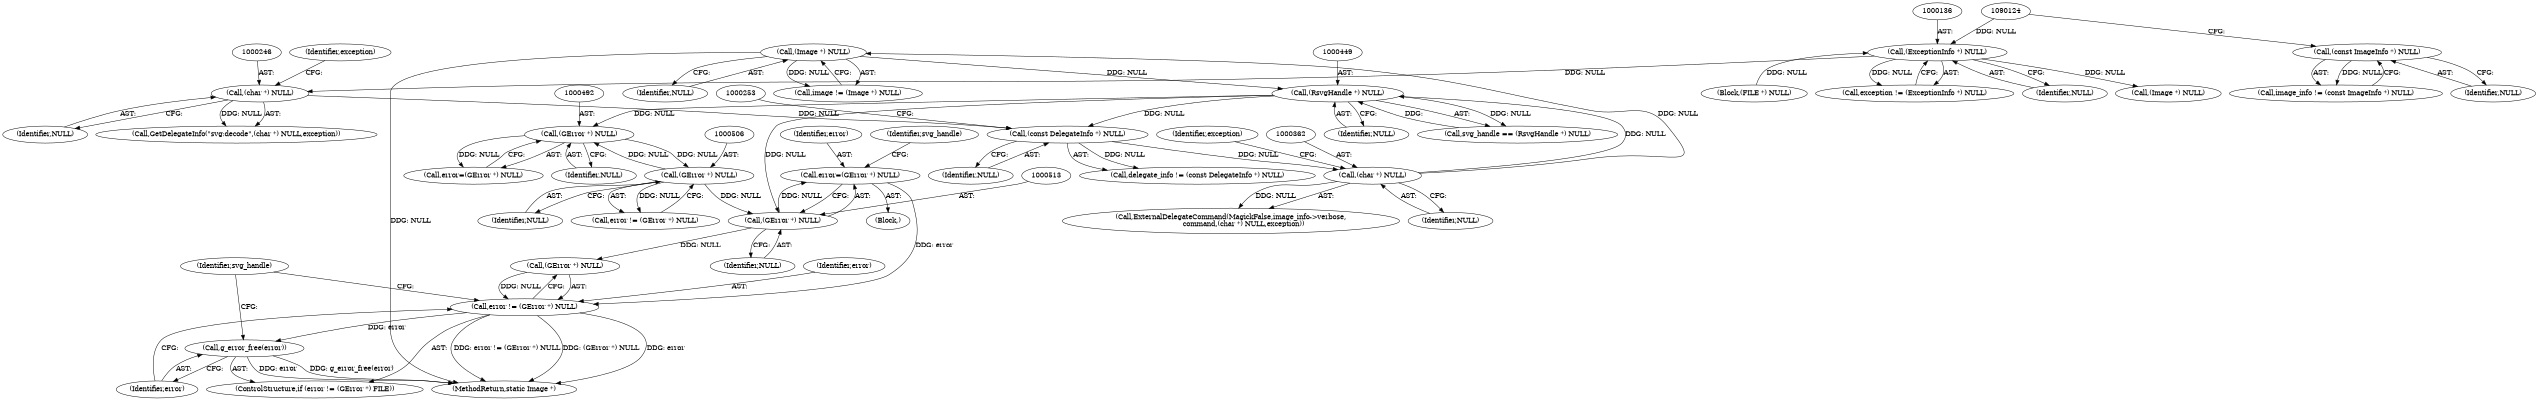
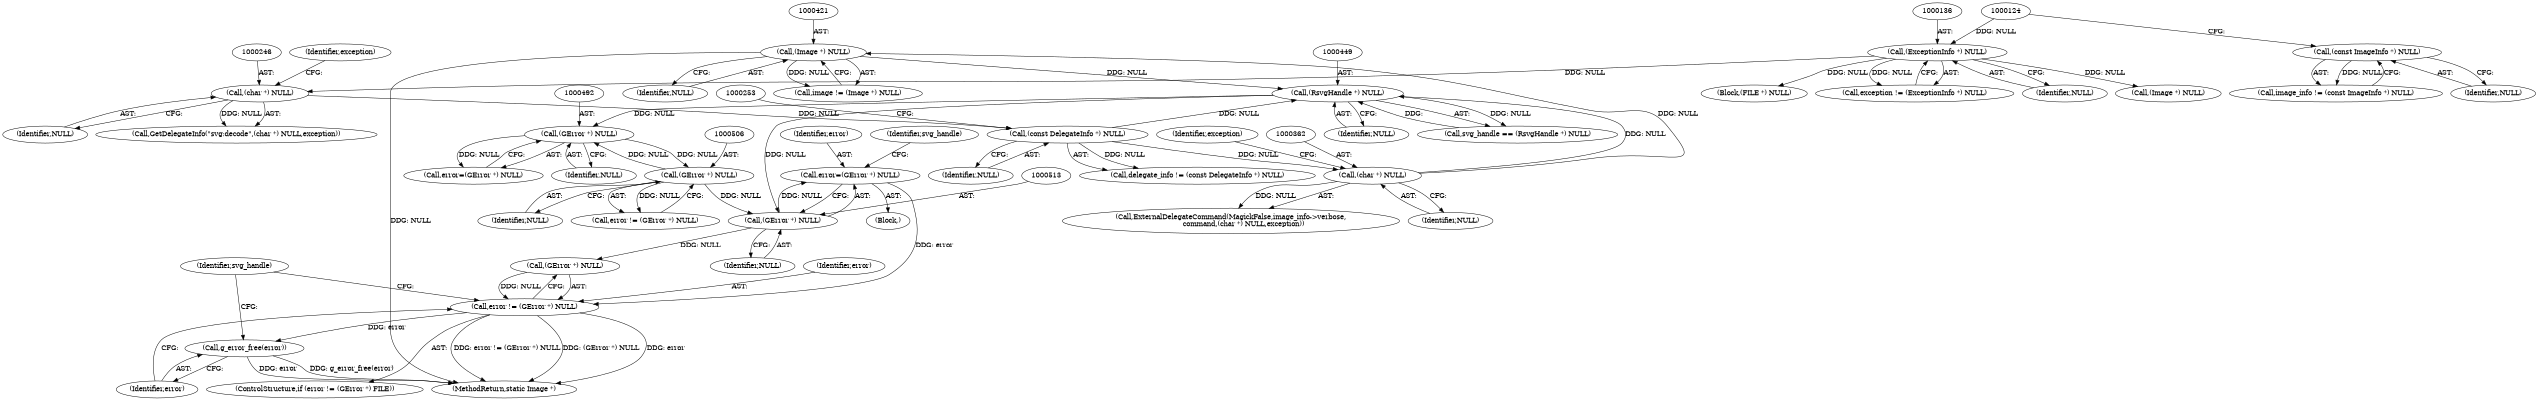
node "1000421": added
node "1090124": label "1090124" -> "1000124"
edge "(Block,(FILE *) NULL)" -> "(Call,(ExceptionInfo *) NULL)": reversed
edge "(Call,(RsvgHandle *) NULL)" -> "(Call,(const DelegateInfo *) NULL)": reversed
edge "(Call,g_error_free(error))" -> "(ControlStructure,if (error != (GError *) FILE))": removed, label "AST:"
